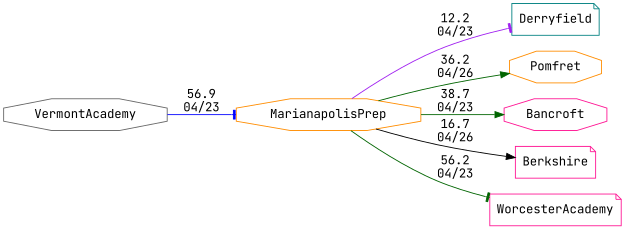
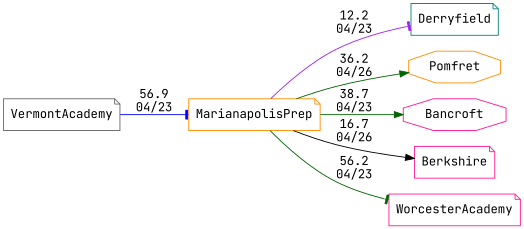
node "VermontAcademy": shape octagon -> note
node "MarianapolisPrep": shape octagon -> note
